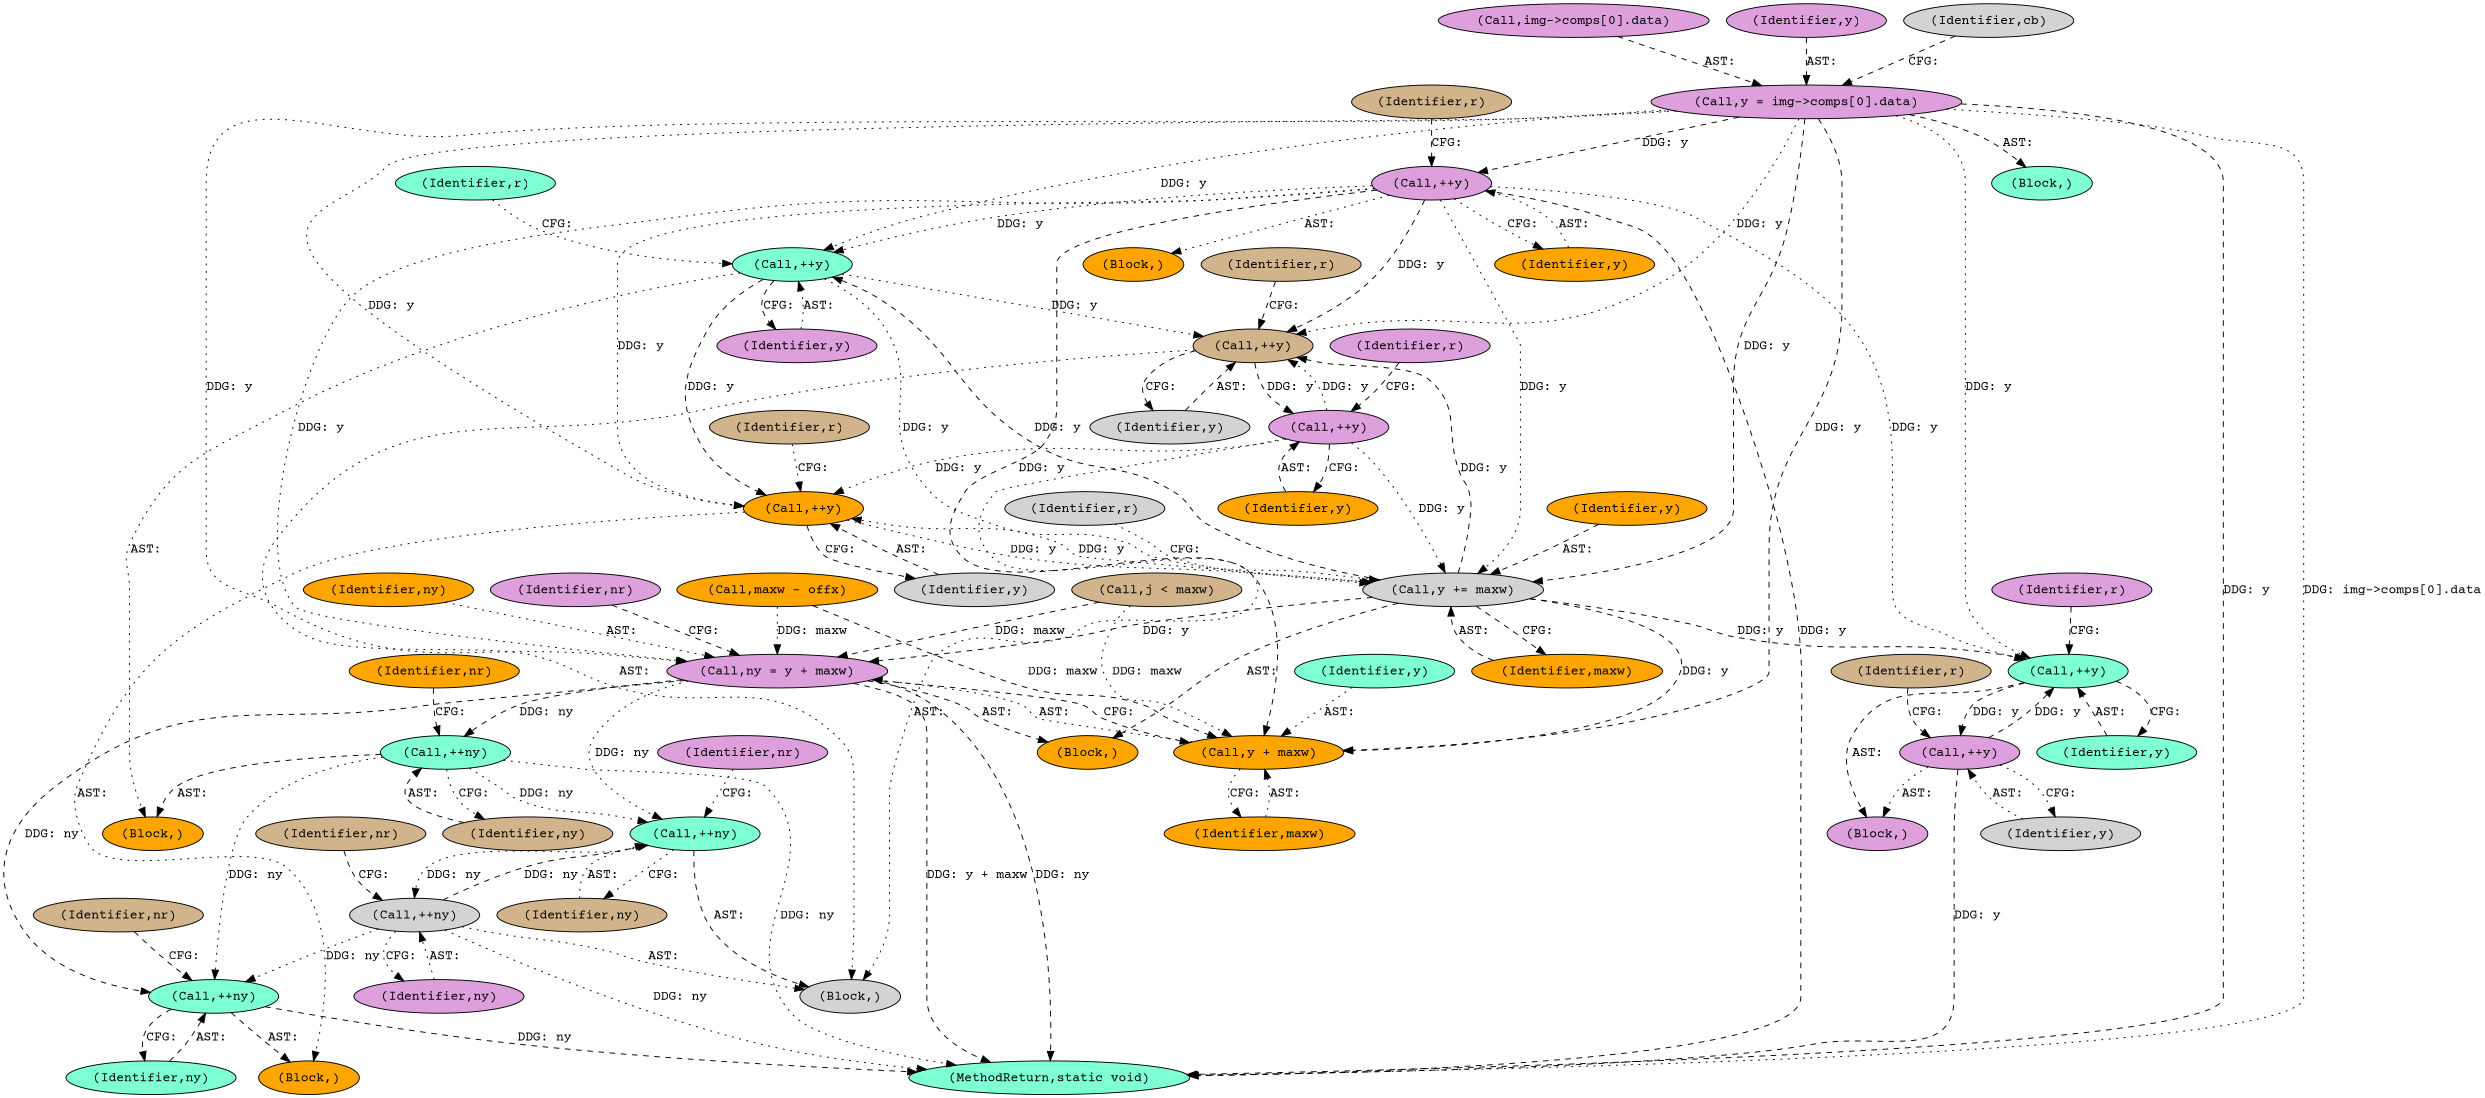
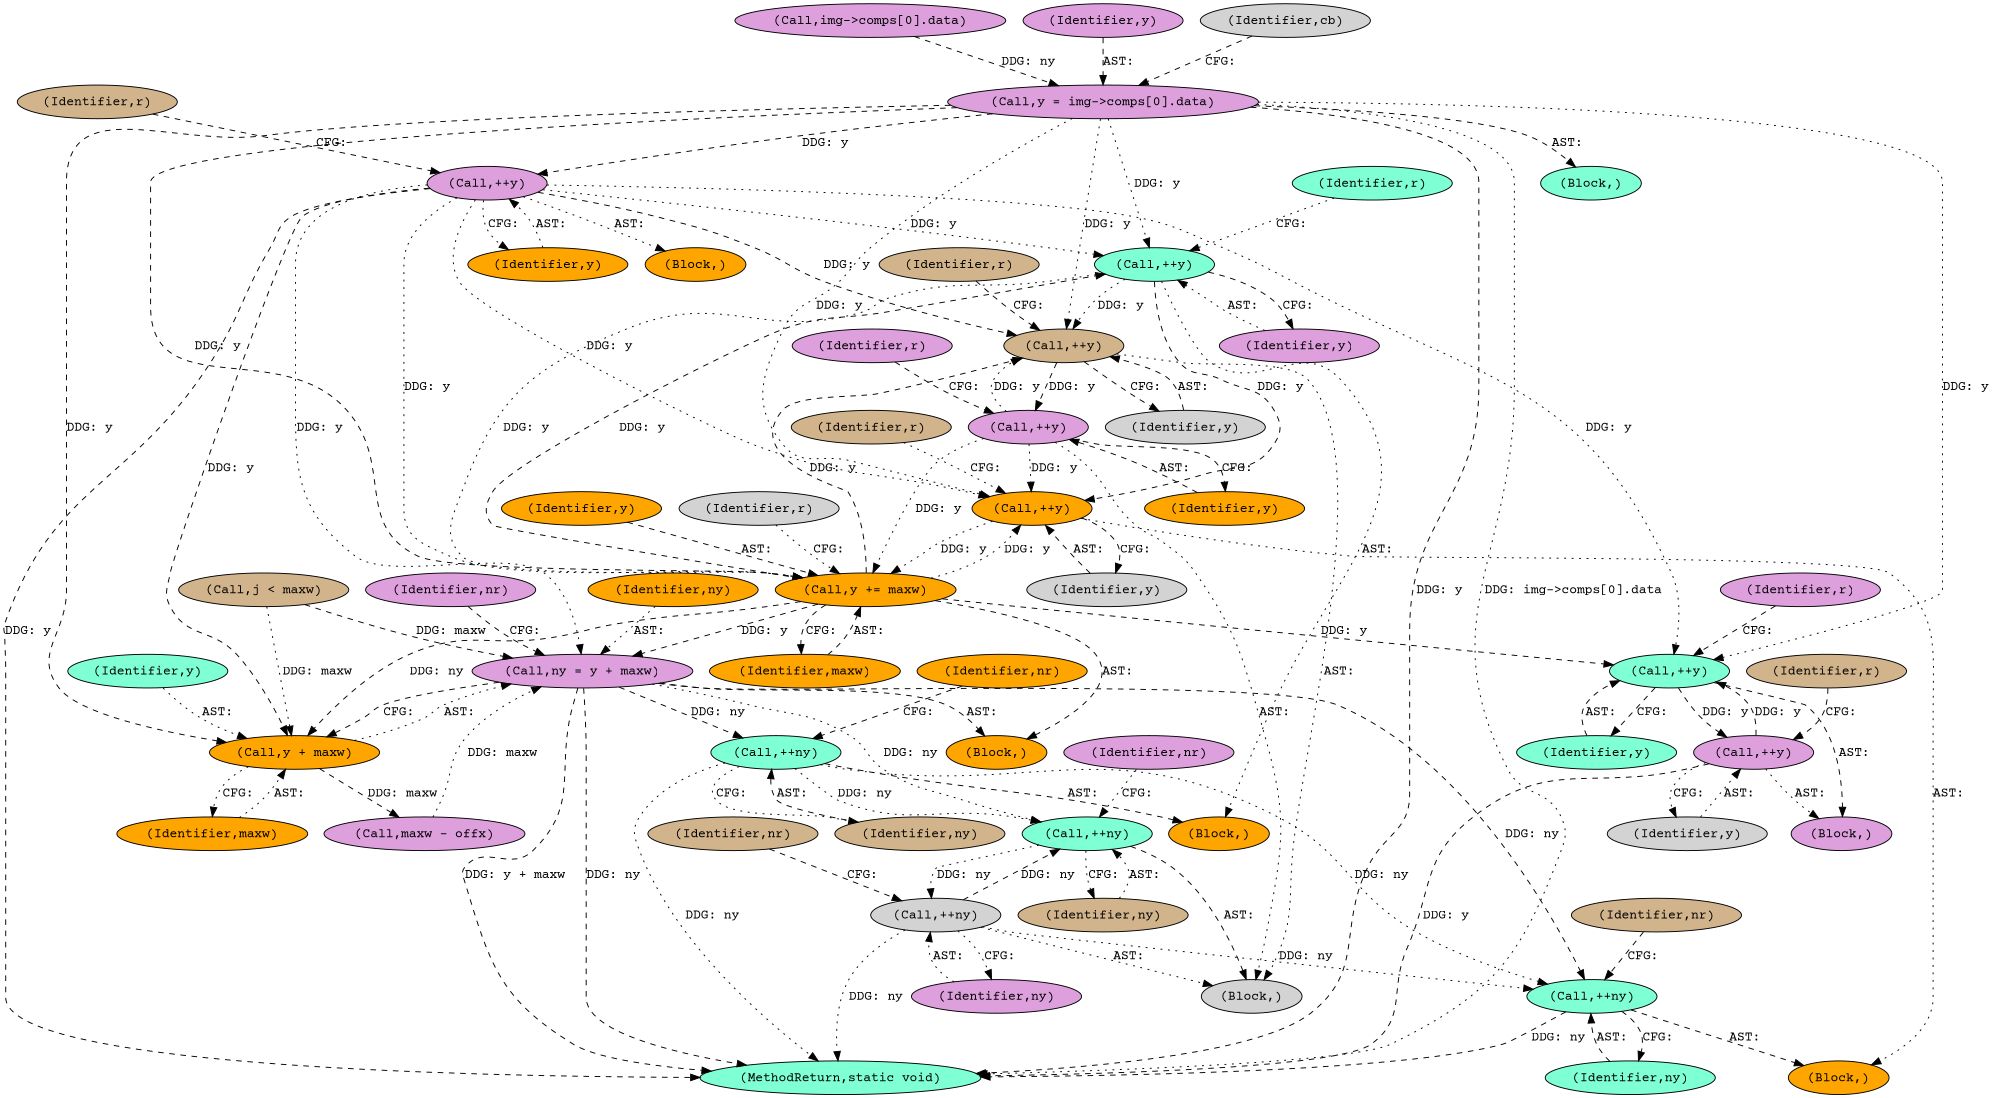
edge "(Call,img->comps[0].data)" -> "(Call,y = img->comps[0].data)": label "AST: " -> "DDG: ny"
edge "(Call,y = img->comps[0].data)" -> "(Call,ny = y + maxw)": removed, label "DDG: y"
node "(Call,maxw - offx)": fillcolor orange -> plum
node "(Call,y += maxw)": fillcolor lightgrey -> orange
edge "(Call,y += maxw)" -> "(Call,y + maxw)": label "DDG: y" -> "DDG: ny"
edge "(Call,maxw - offx)" -> "(Call,y + maxw)": reversed
